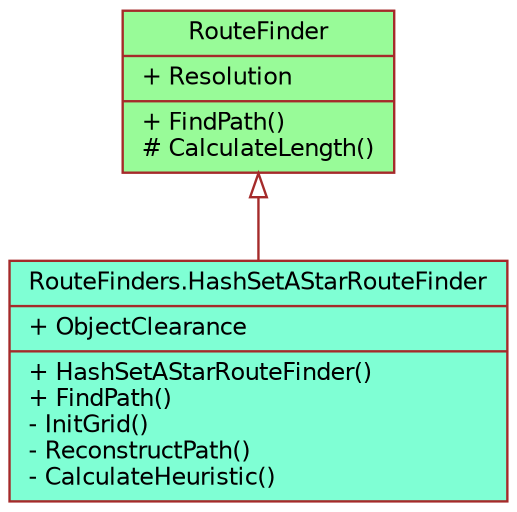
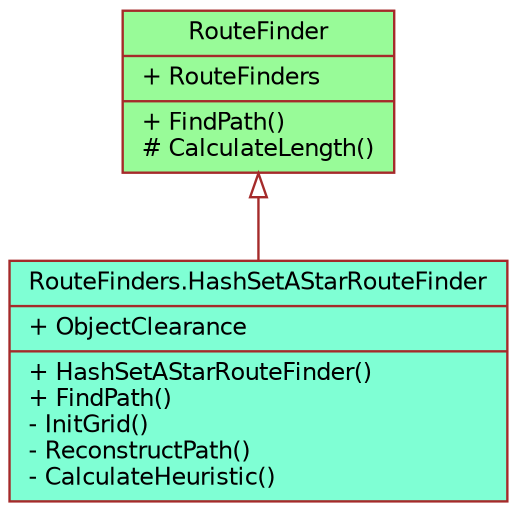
node "RouteFinder": text "+ Resolution" -> "+ RouteFinders"
